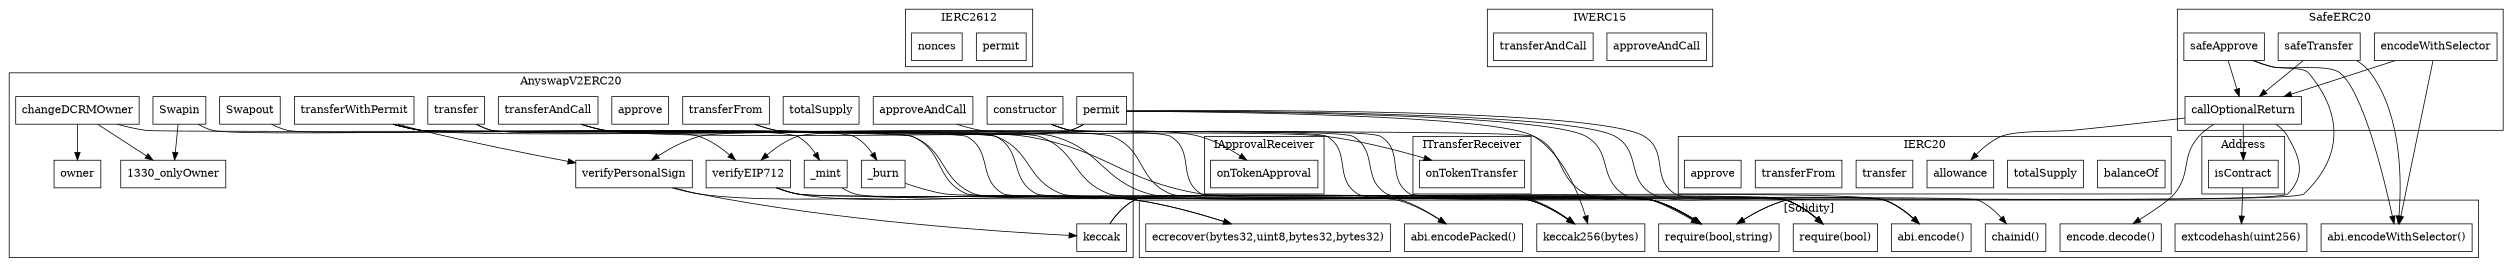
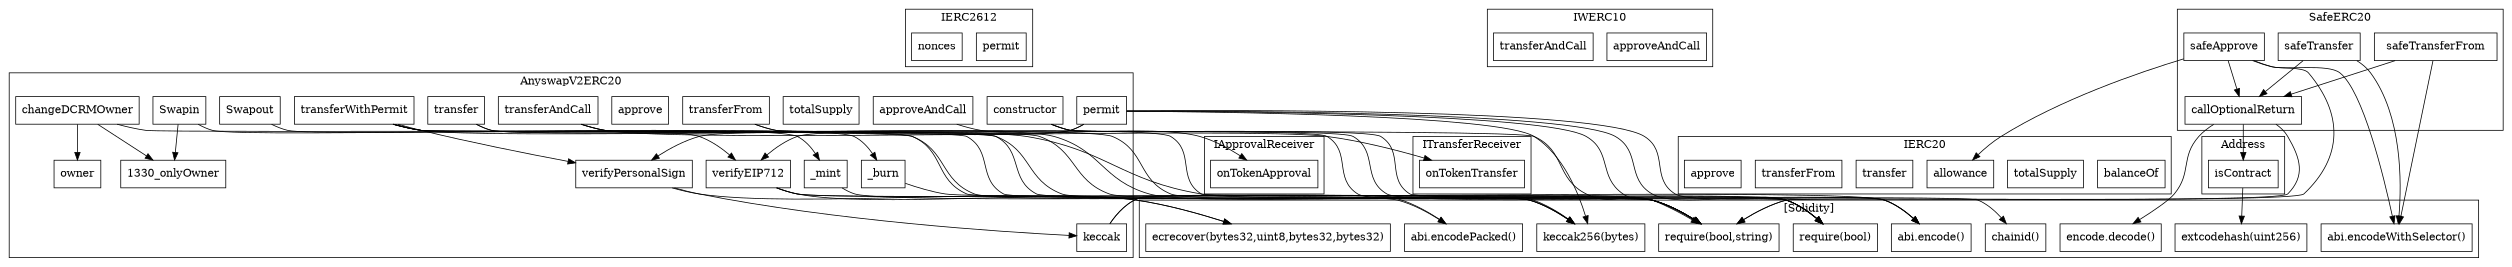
cluster "IWERC15": label "IWERC15" -> "IWERC10"
node "encodeWithSelector": label "encodeWithSelector" -> "safeTransferFrom"
edge "callOptionalReturn" -> "allowance": now "safeApprove" -> "allowance"
